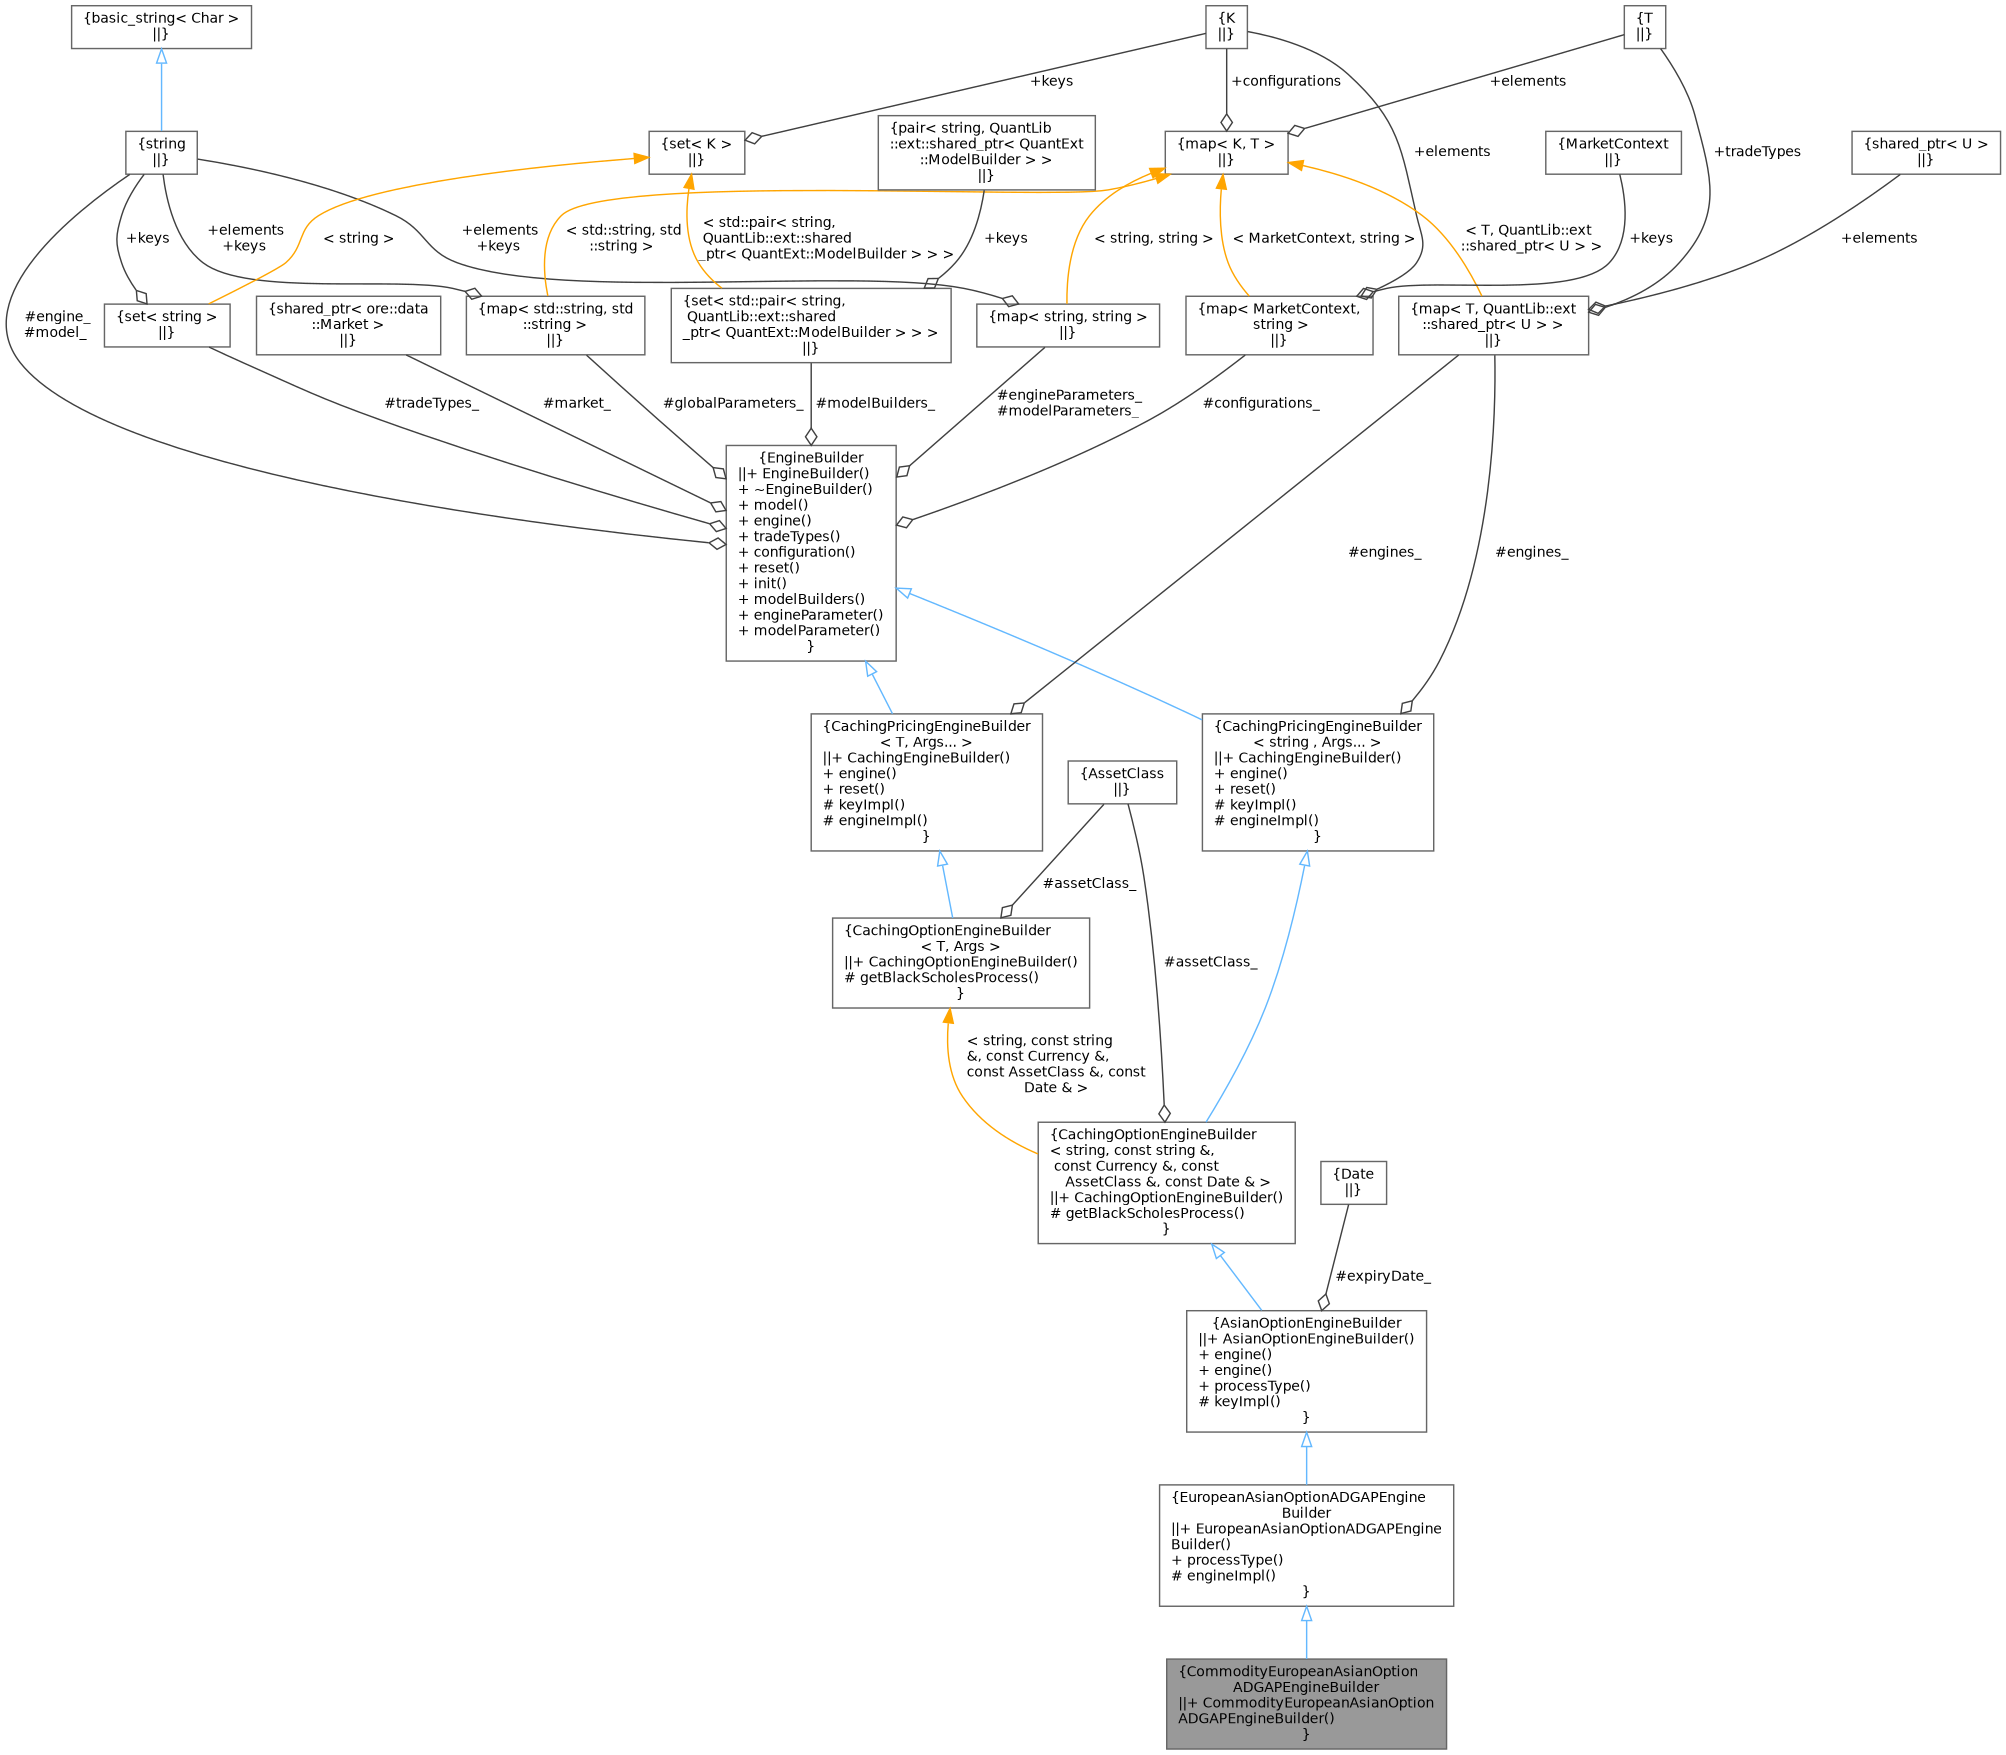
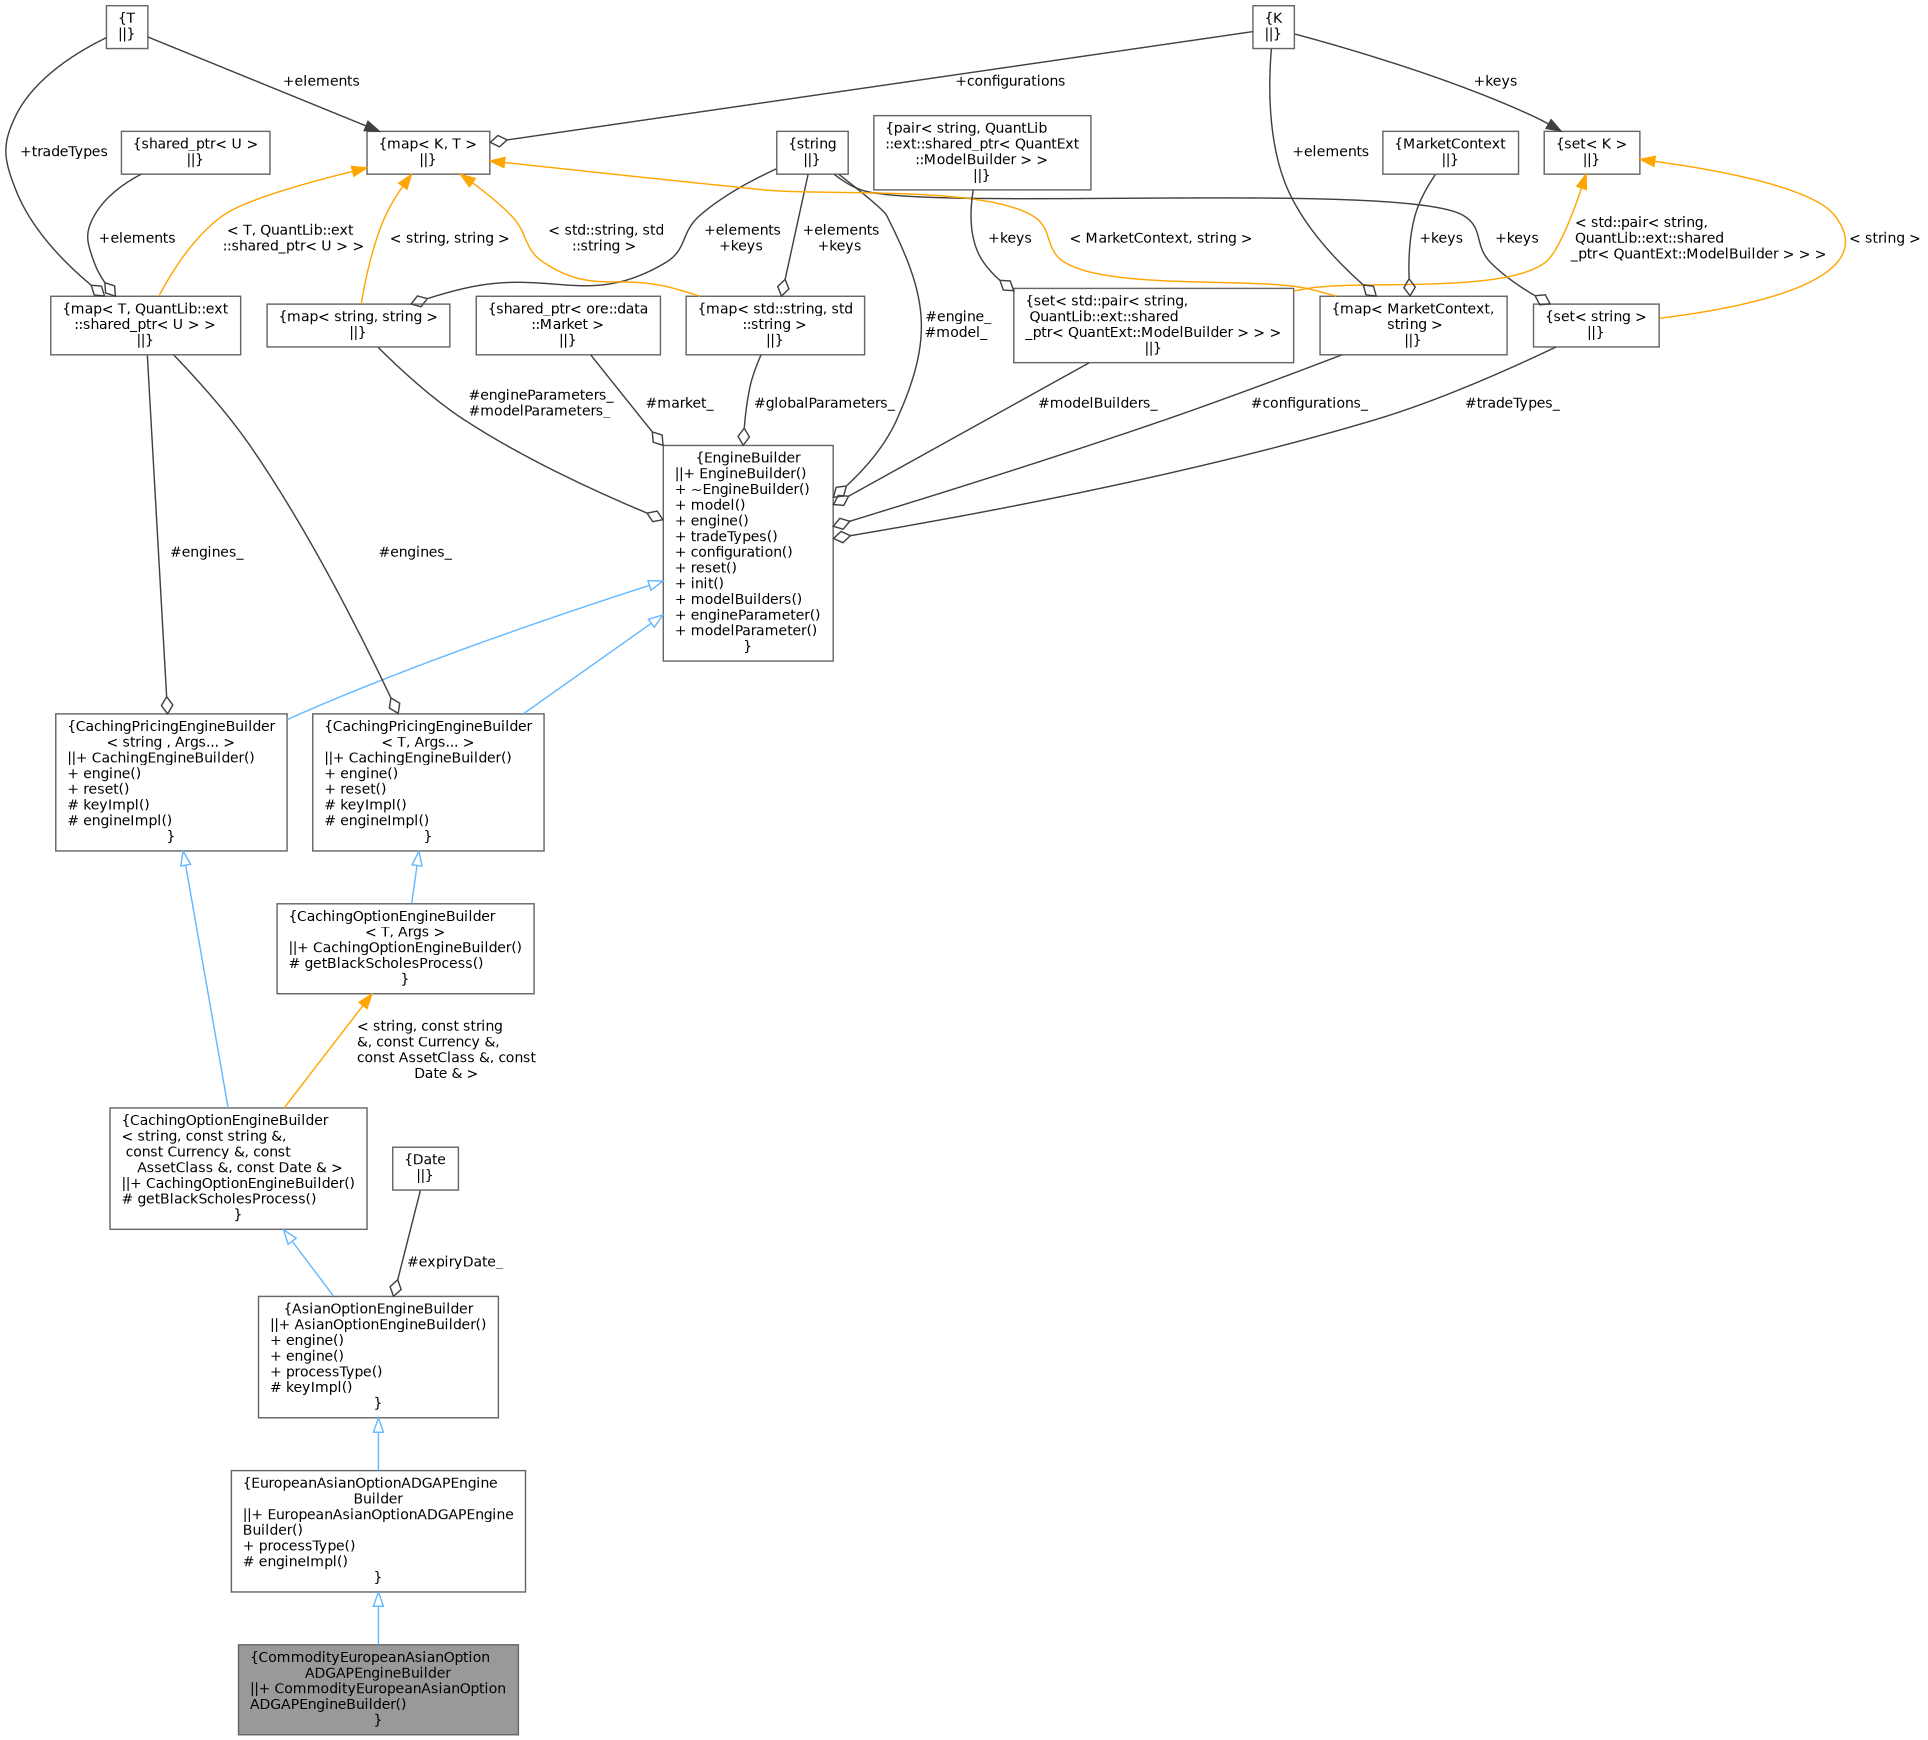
node "{basic_string< Char > ||}": removed
edge "{T ||}" -> "{map< K, T > ||}": arrowhead odiamond -> normal
edge "{K ||}" -> "{set< K > ||}": arrowhead odiamond -> normal
node "{AssetClass ||}": removed
